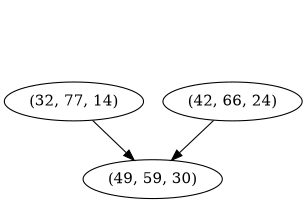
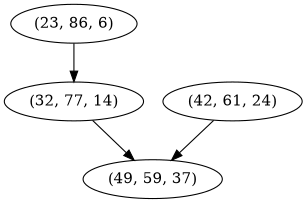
node "(23, 86, 6)": added
node "(42, 66, 24)": label "(42, 66, 24)" -> "(42, 61, 24)"
node "(49, 59, 30)": label "(49, 59, 30)" -> "(49, 59, 37)"
